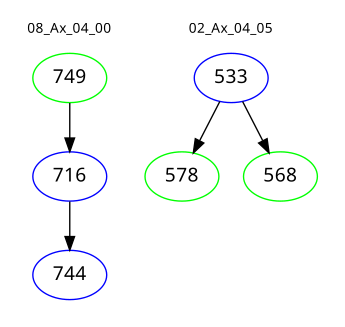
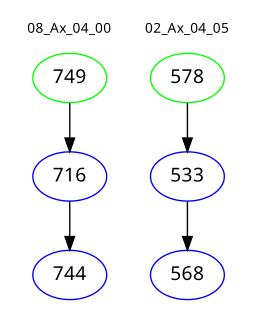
edge "533" -> "578": reversed
node "568": color green -> blue
